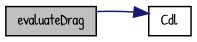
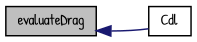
edge "evaluateDrag" -> "Cdl": reversed
